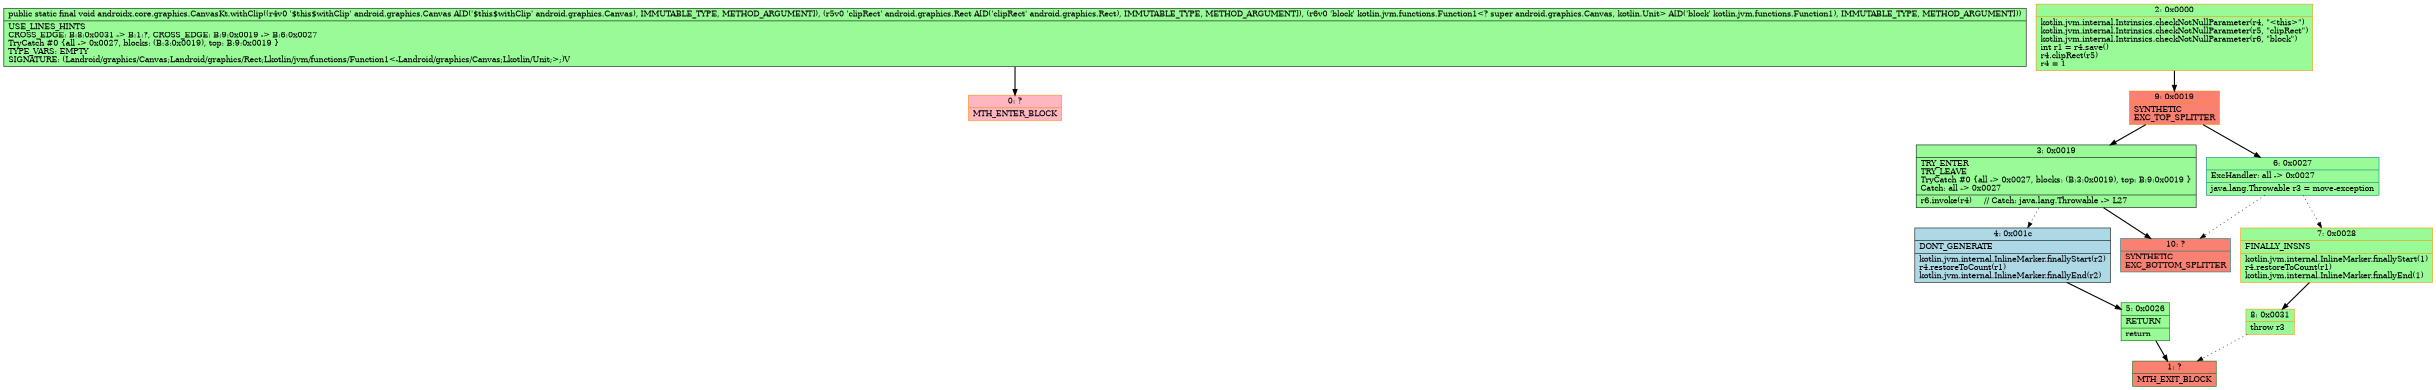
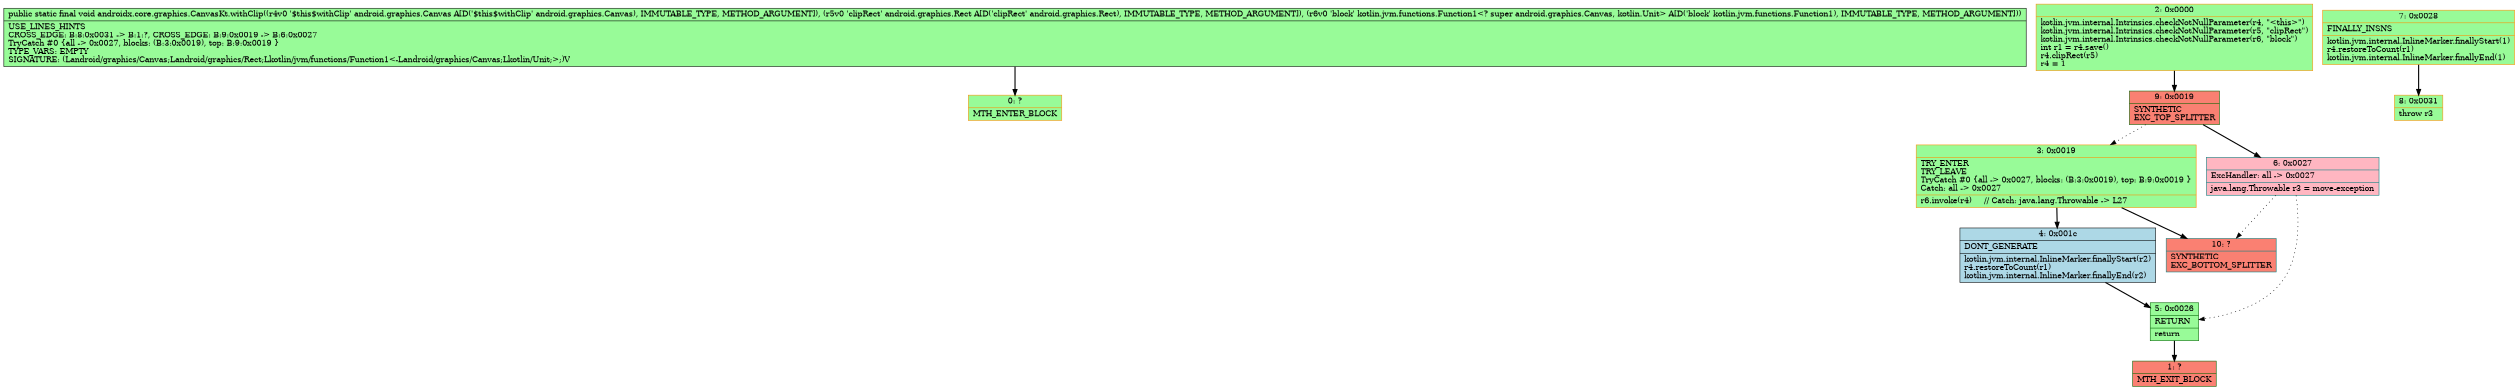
node "0: ?": fillcolor lightpink -> palegreen
node "9: 0x0019": color darkorange -> darkgreen
edge "9: 0x0019" -> "3: 0x0019": style bold -> dotted
node "3: 0x0019": color black -> darkorange
node "6: 0x0027": fillcolor palegreen -> lightpink
edge "6: 0x0027" -> "7: 0x0028": now "6: 0x0027" -> "5: 0x0026"
edge "3: 0x0019" -> "4: 0x001c": style dotted -> bold
edge "8: 0x0031" -> "1: ?": removed
